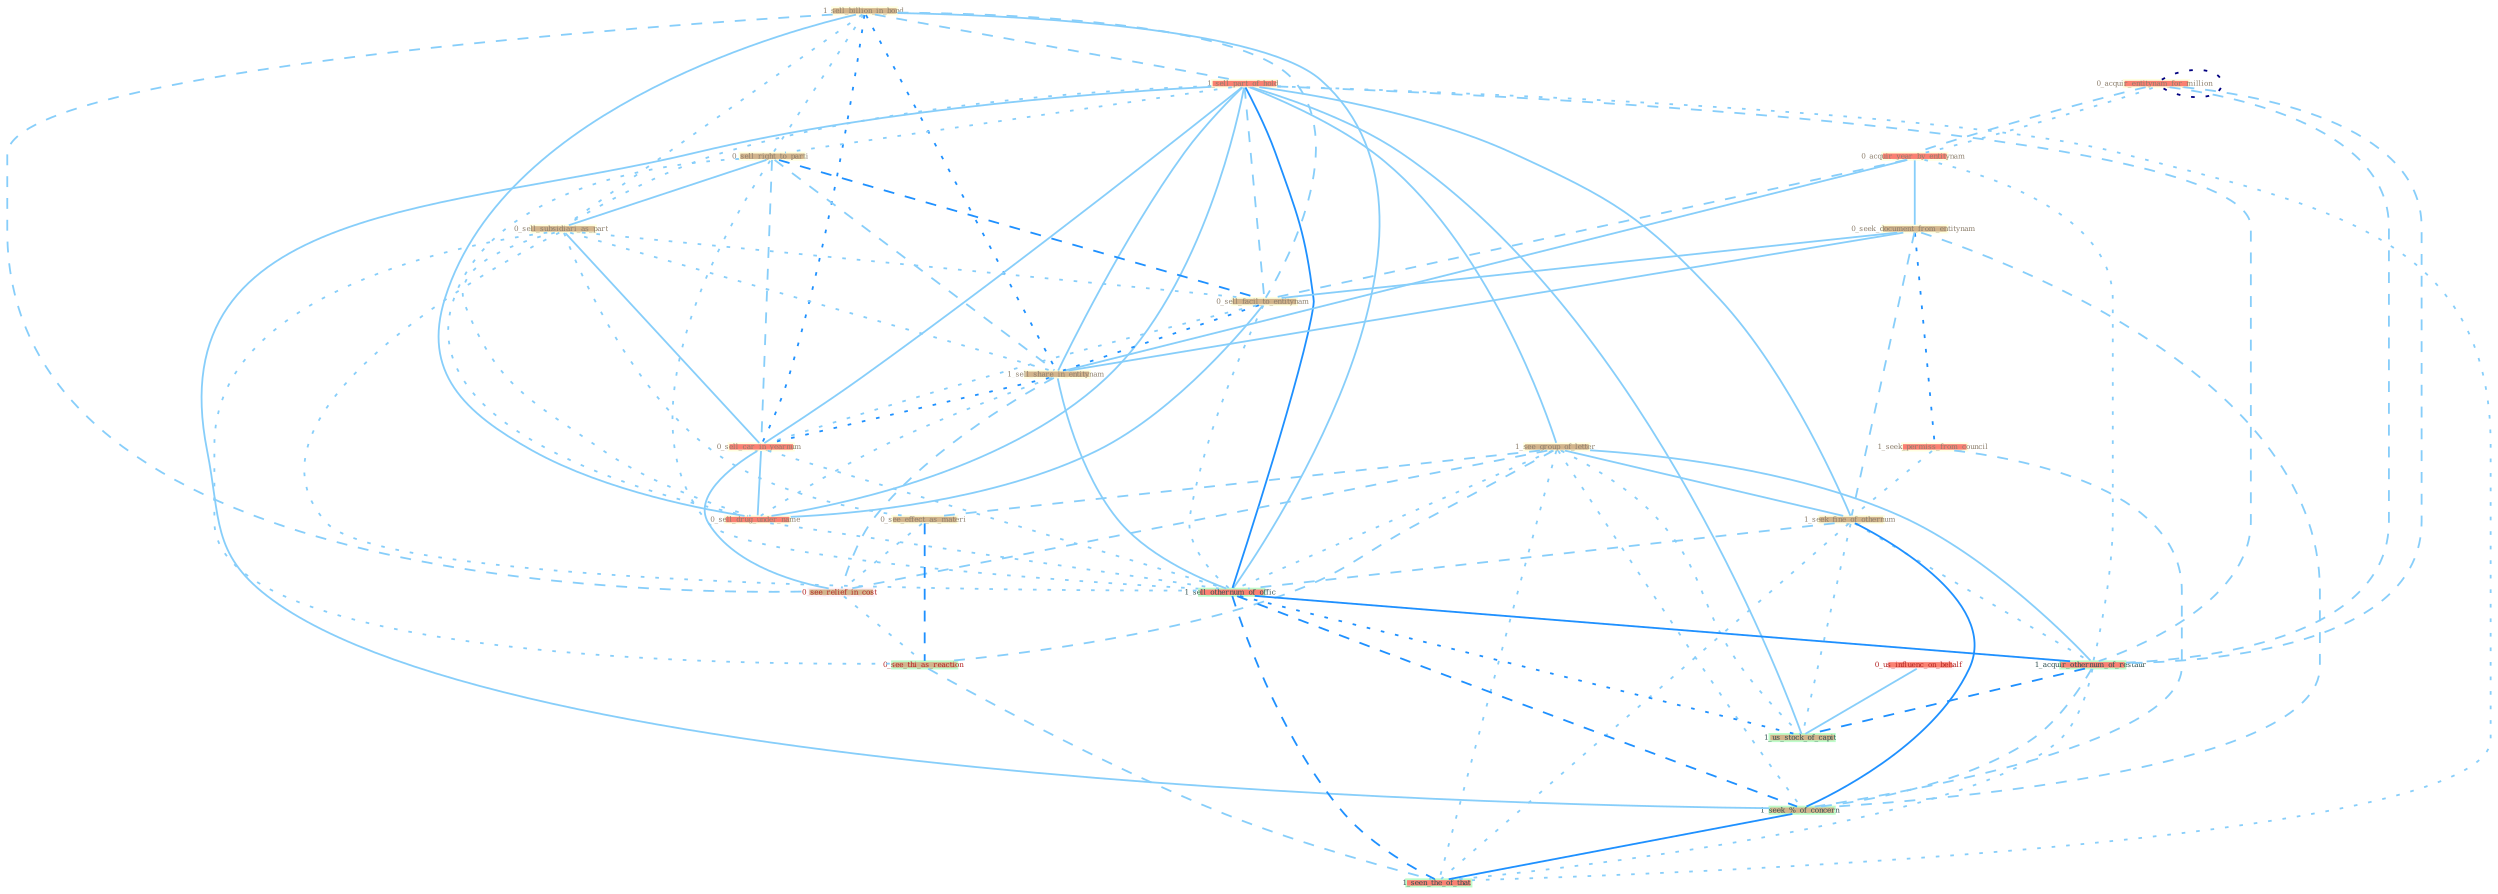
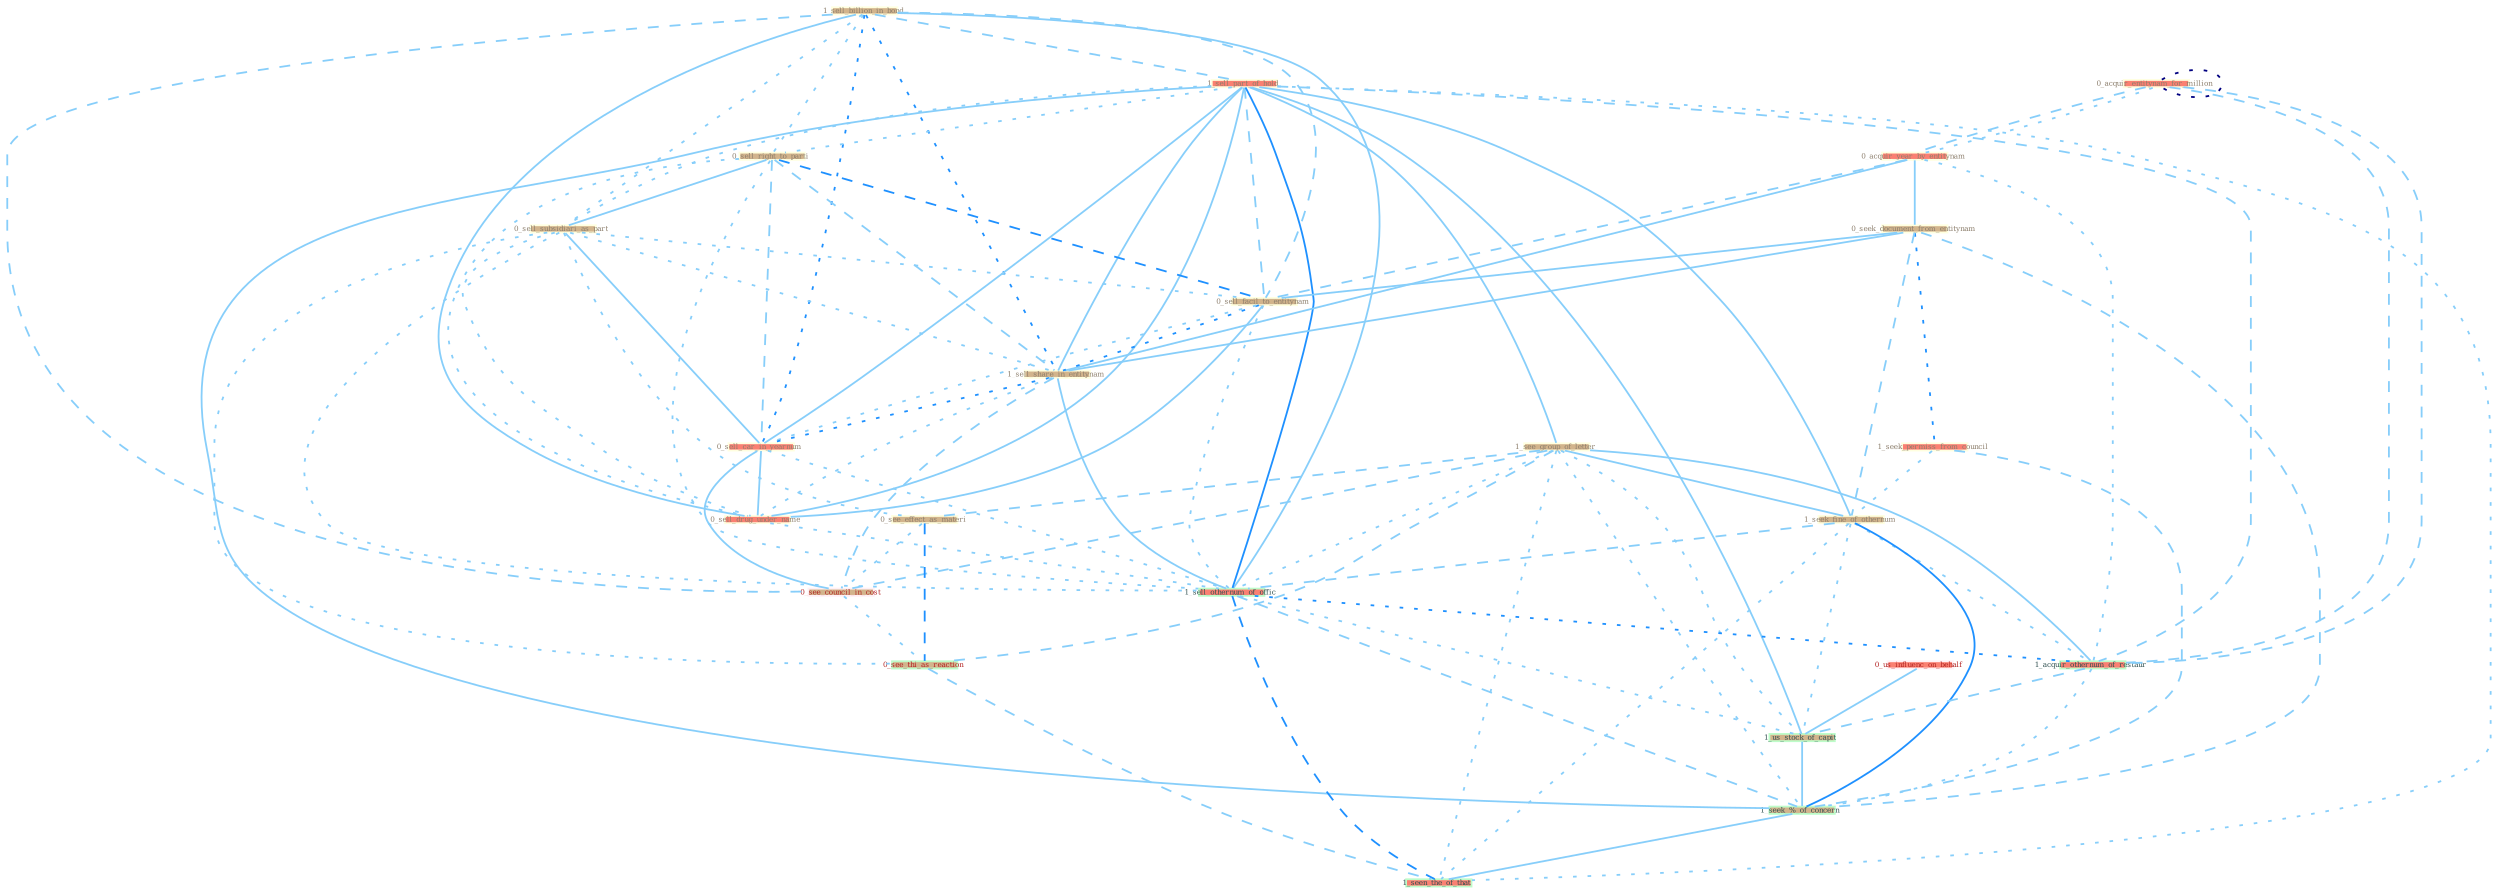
node "0_see_relief_in_cost": label "0_see_relief_in_cost" -> "0_see_council_in_cost"
edge "1_sell_othernum_of_offic" -- "1_acquir_othernum_of_restaur": style solid -> dotted
edge "1_sell_othernum_of_offic" -- "1_us_stock_of_capit": color #1e90ff -> #87cefa
edge "1_acquir_othernum_of_restaur" -- "1_us_stock_of_capit": color #1e90ff -> #87cefa
edge "1_sell_othernum_of_offic" -- "1_seek_%_of_concern": color #1e90ff -> #87cefa
edge "1_acquir_othernum_of_restaur" -- "1_seek_%_of_concern": style dashed -> dotted
edge "1_us_stock_of_capit" -- "1_seek_%_of_concern": added
edge "1_acquir_othernum_of_restaur" -- "1_seen_the_of_that": removed
edge "1_seek_%_of_concern" -- "1_seen_the_of_that": color #1e90ff -> #87cefa
